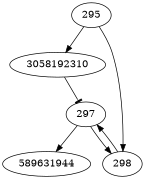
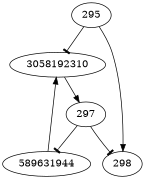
edge "295" -> "3058192310": arrowhead normal -> tee
edge "3058192310" -> "297": arrowhead tee -> normal
edge "589631944" -> "3058192310": added
edge "297" -> "589631944": arrowhead normal -> tee
edge "297" -> "298": arrowhead normal -> tee
edge "298" -> "297": removed
